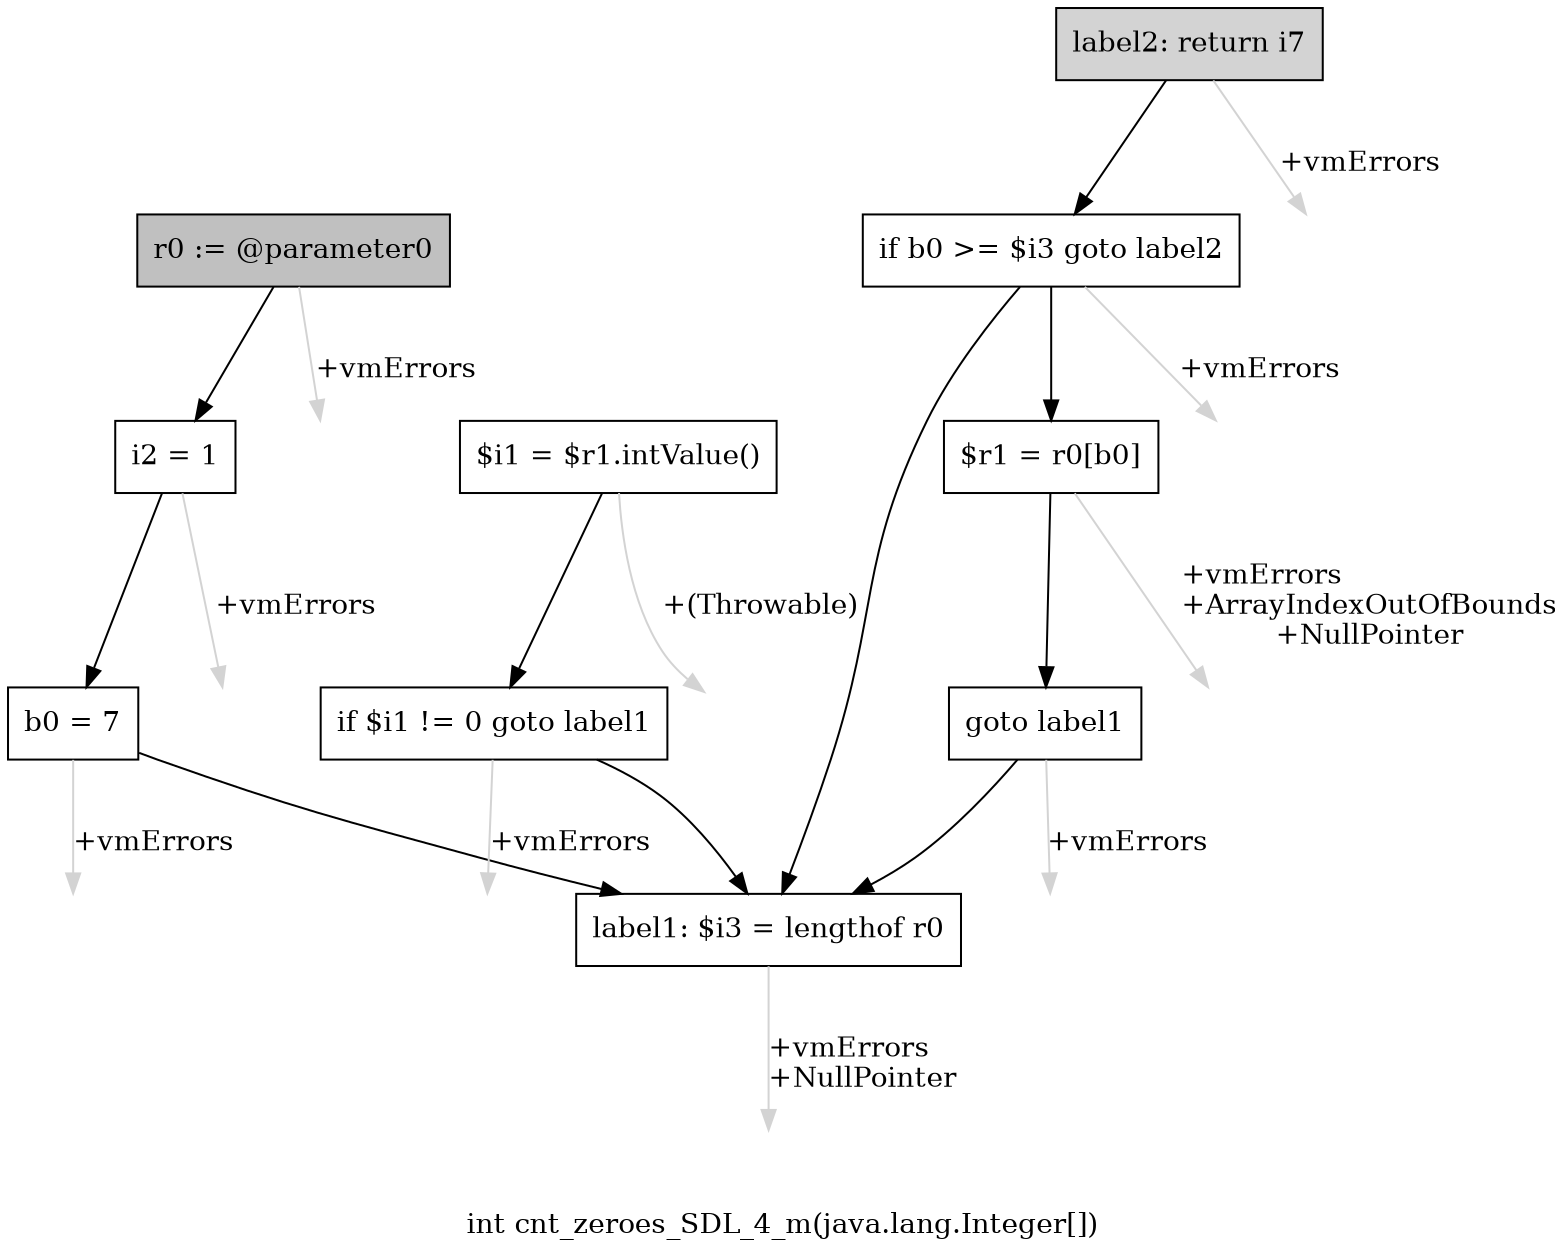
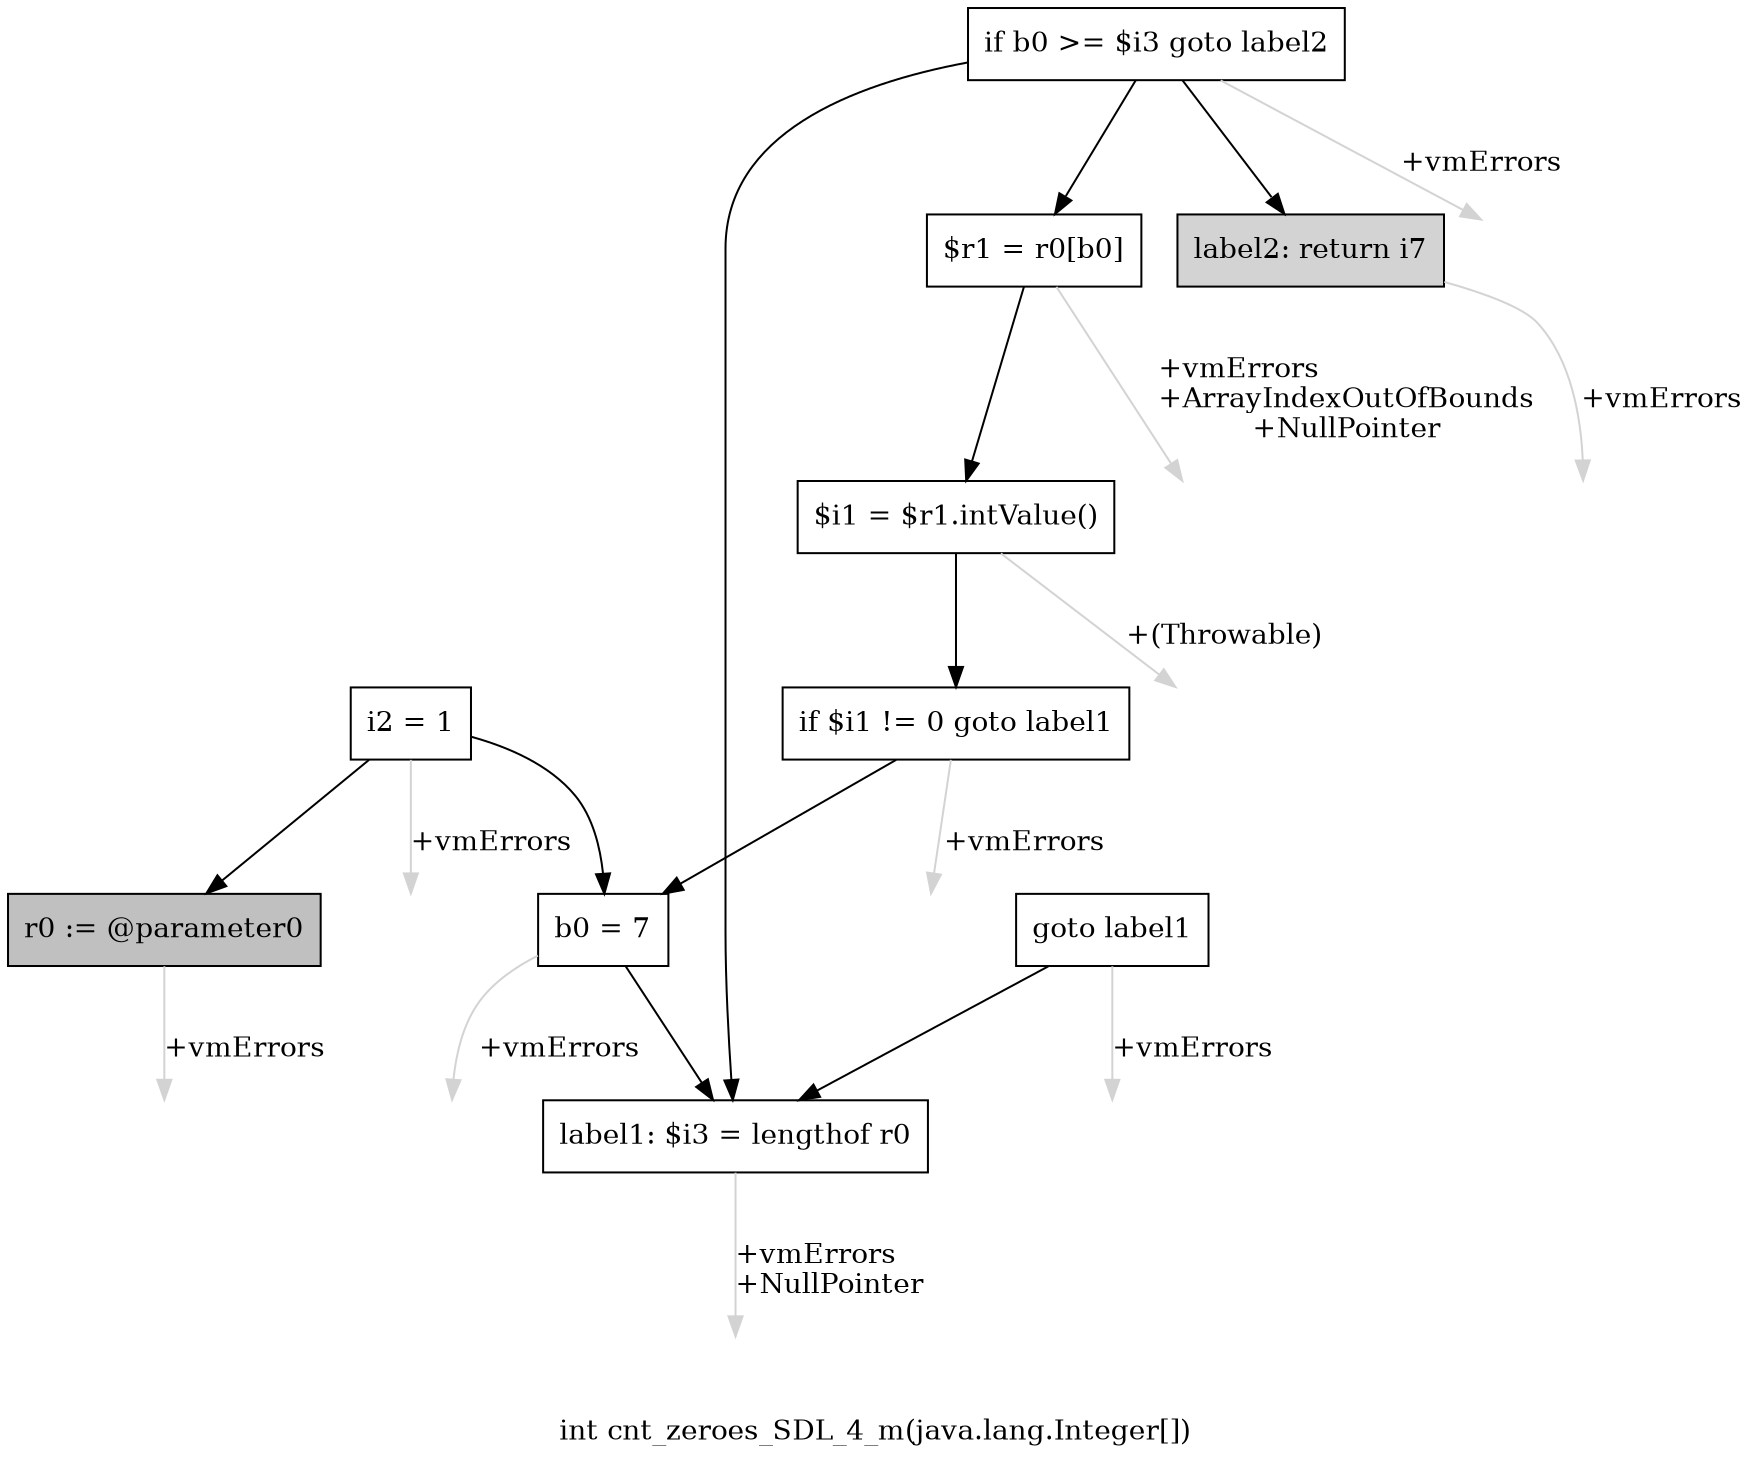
edge "label2: return i7" -> "if b0 >= $i3 goto label2": reversed
edge "r0 := @parameter0" -> "i2 = 1": reversed
edge "$r1 = r0[b0]" -> "goto label1": now "$r1 = r0[b0]" -> "$i1 = $r1.intValue()"
edge "if $i1 != 0 goto label1" -> "label1: $i3 = lengthof r0": now "if $i1 != 0 goto label1" -> "b0 = 7"
